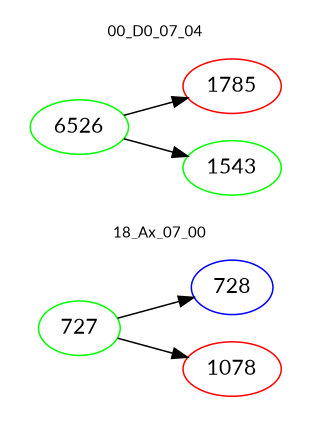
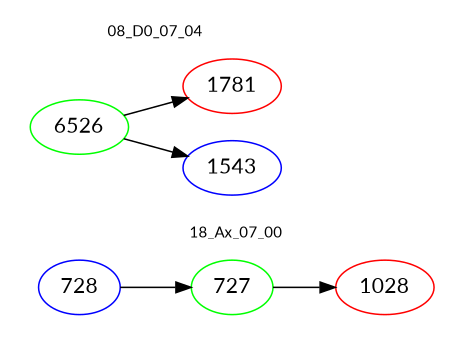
cluster "00_D0_07_04": label "00_D0_07_04" -> "08_D0_07_04"
node "1785": label "1785" -> "1781"
node "1543": color green -> blue
edge "727" -> "728": reversed
node "1078": label "1078" -> "1028"
